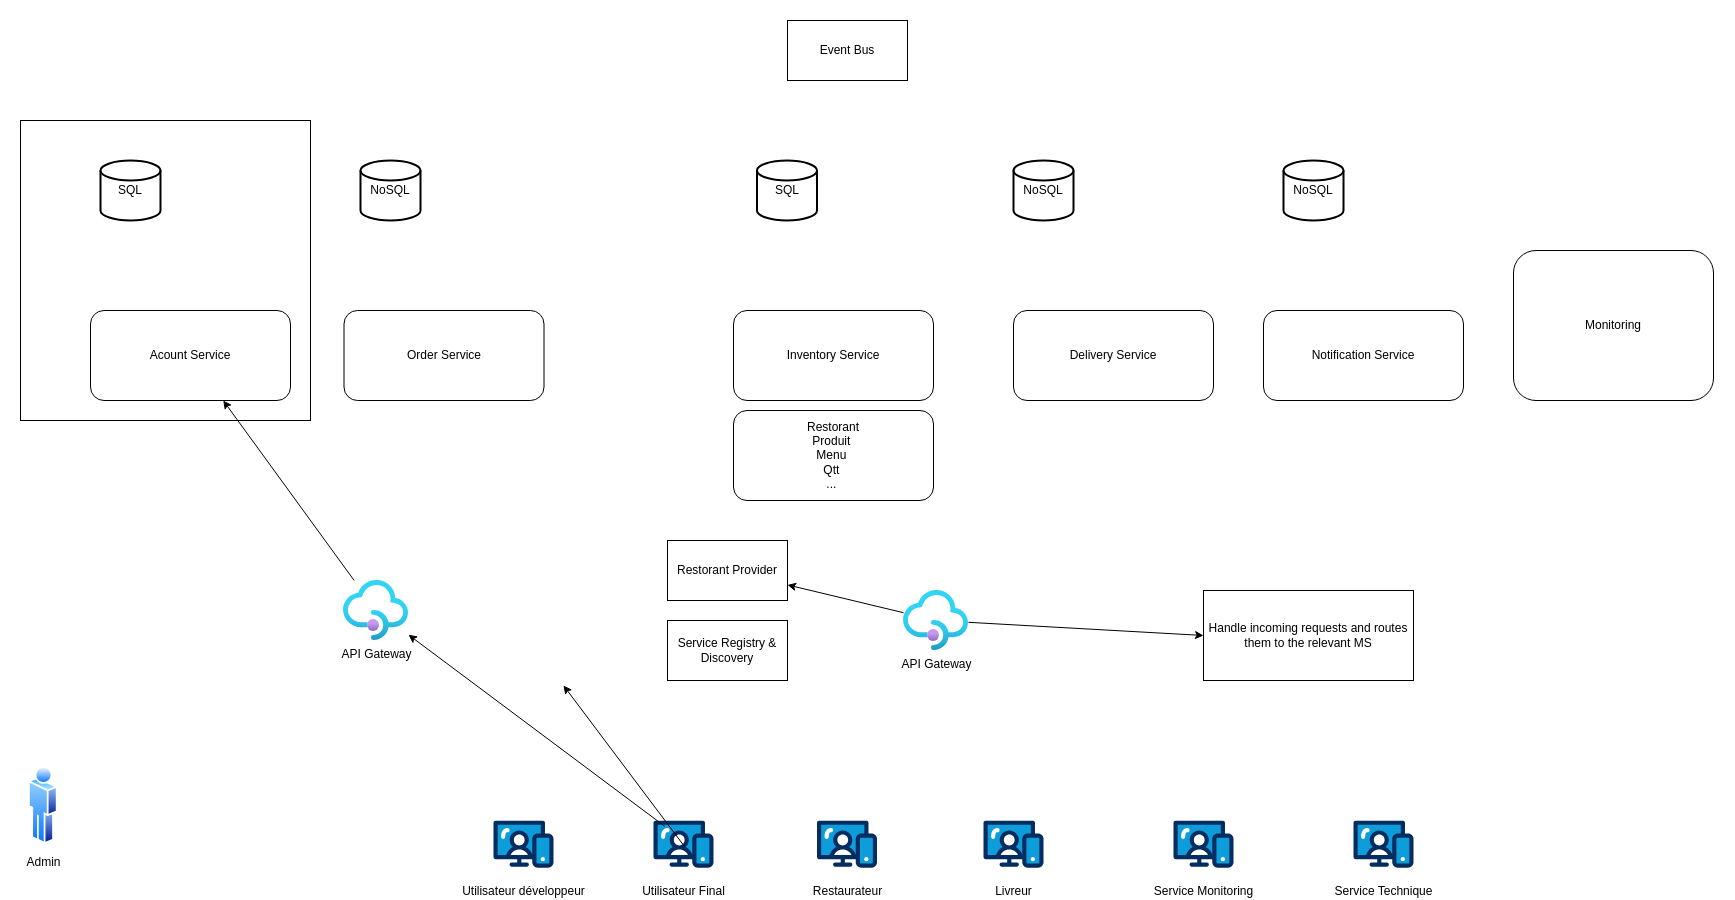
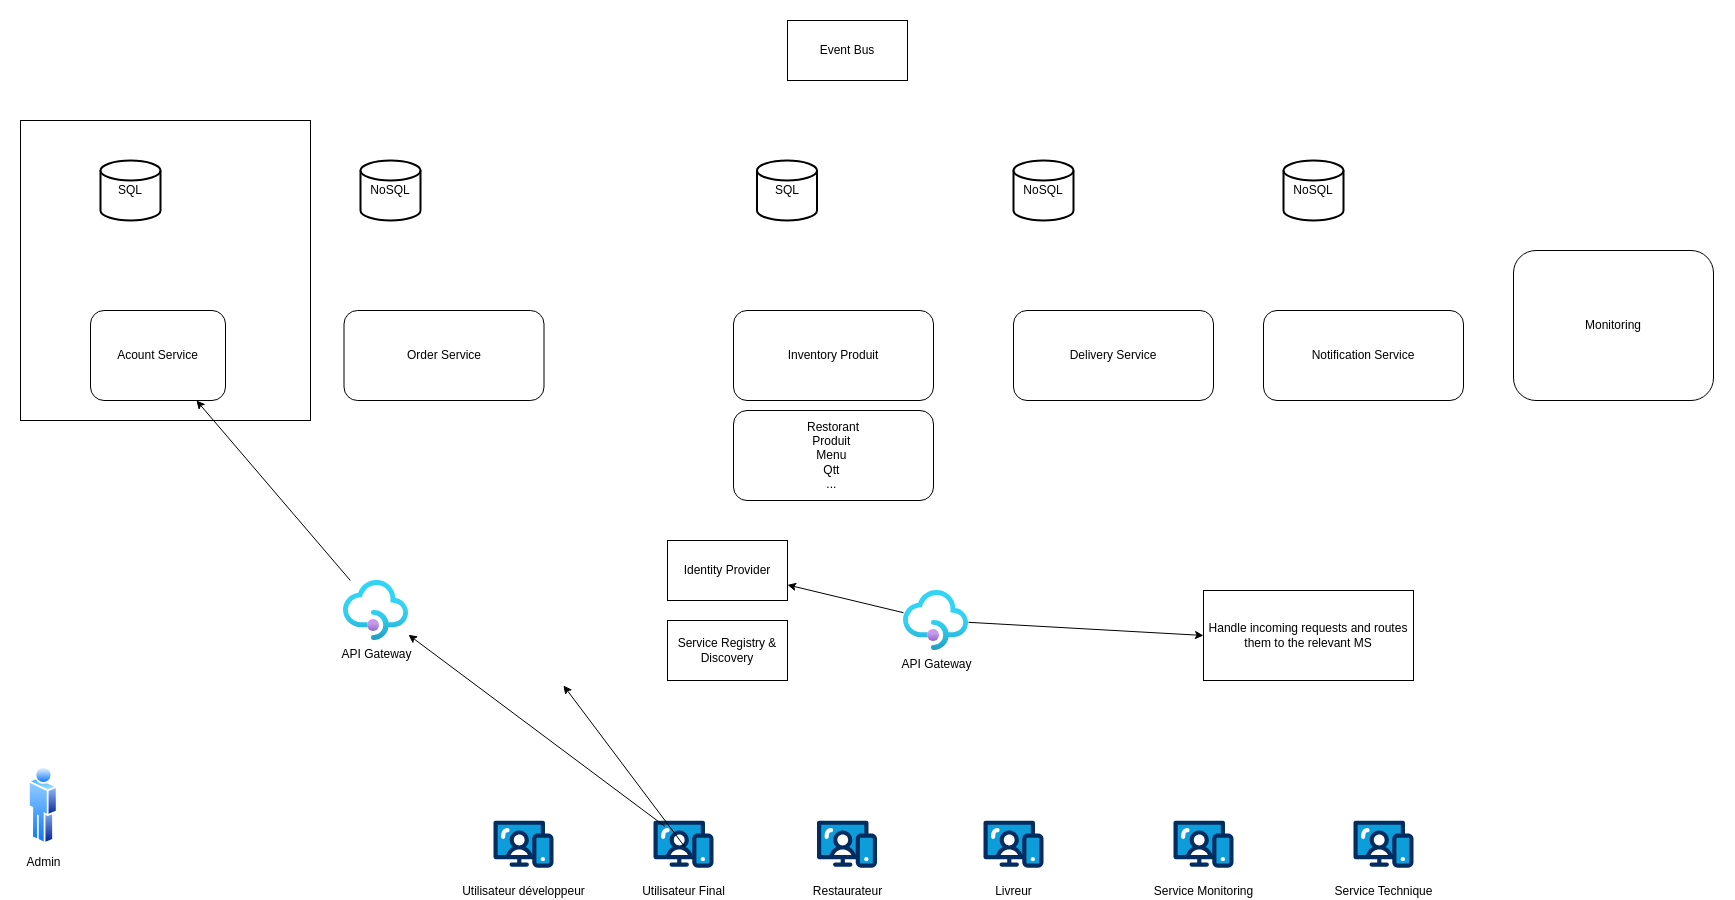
node "Acount Service": size 200x90 -> 135x90
node "Inventory Service": label "Inventory Service" -> "Inventory Produit"
node "Restorant Provider": label "Restorant Provider" -> "Identity Provider"
